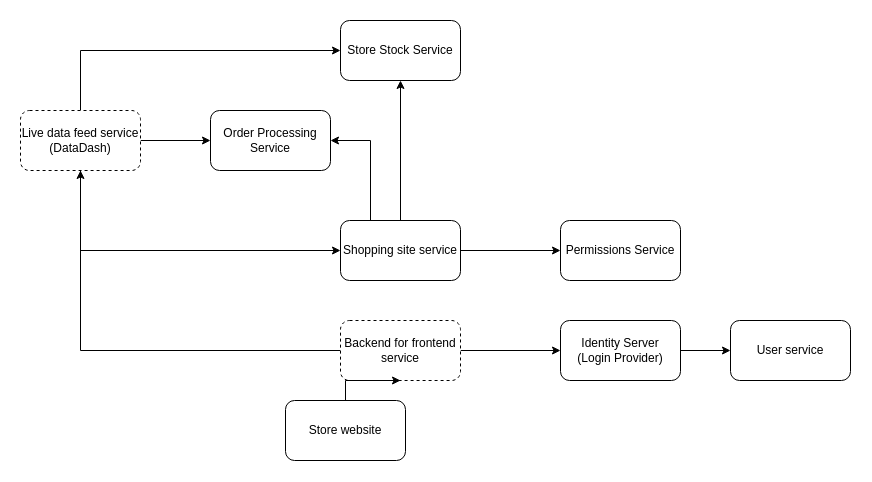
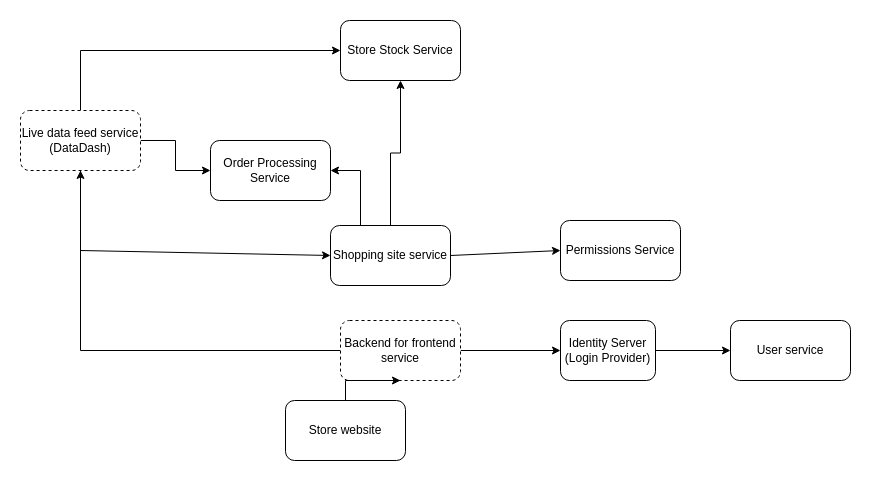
node "Order Processing Service": moved (271, 141) -> (271, 171)
node "Shopping site service": moved (401, 251) -> (391, 256)
node "Identity Server (Login Provider)": size 120x60 -> 95x60
